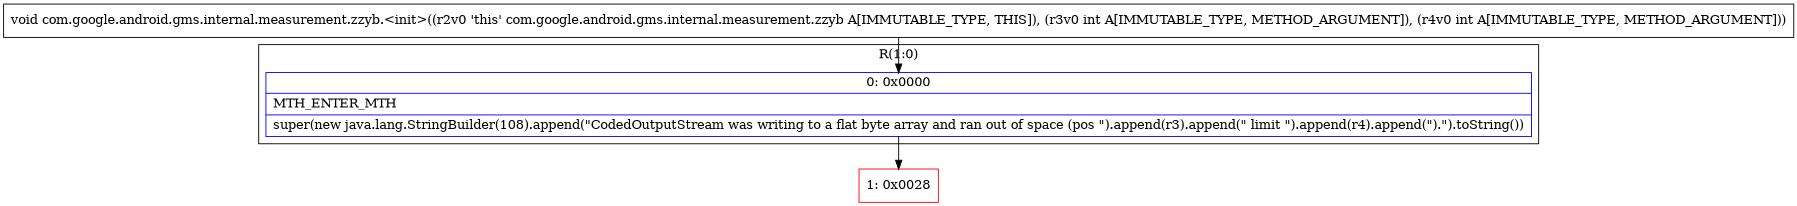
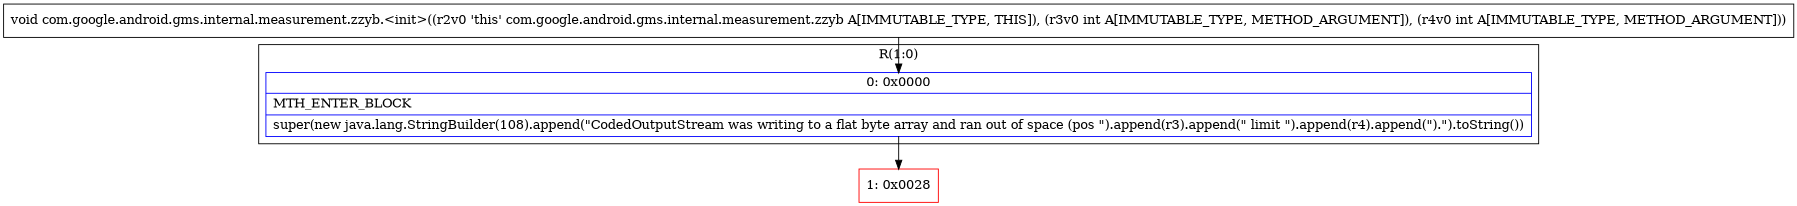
node "0: 0x0000": text "MTH_ENTER_MTH" -> "MTH_ENTER_BLOCK"
